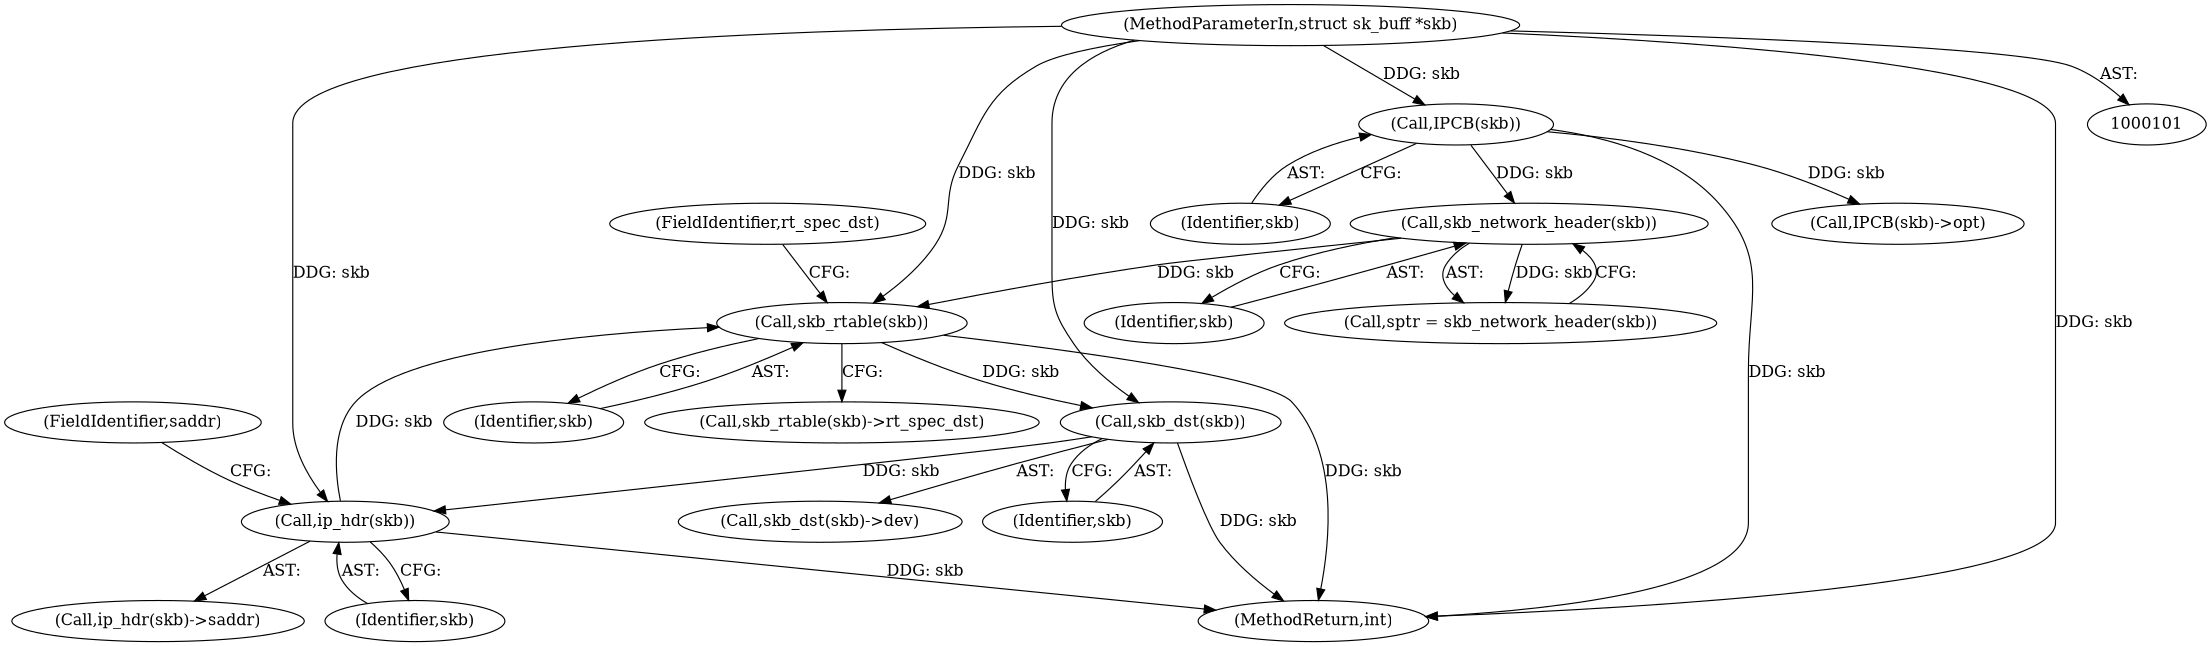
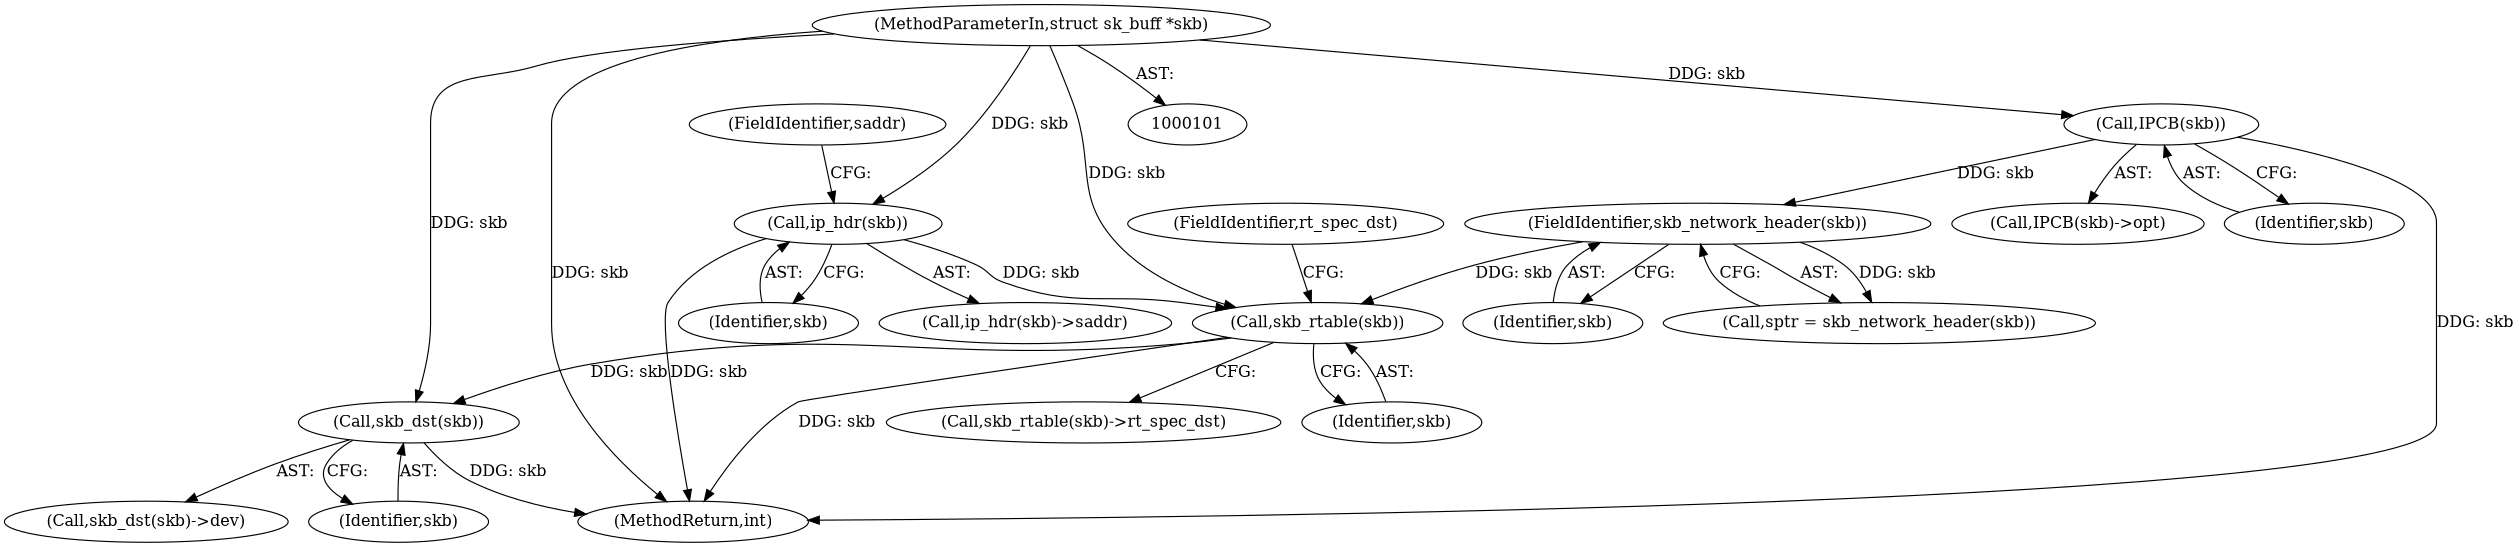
edge "(Call,IPCB(skb))" -> "(Call,IPCB(skb)->opt)": label "DDG: skb" -> "AST: "
node "(Call,skb_network_header(skb))": label "(Call,skb_network_header(skb))" -> "(FieldIdentifier,skb_network_header(skb))"
edge "(Call,skb_dst(skb))" -> "(Call,ip_hdr(skb))": removed, label "DDG: skb"
